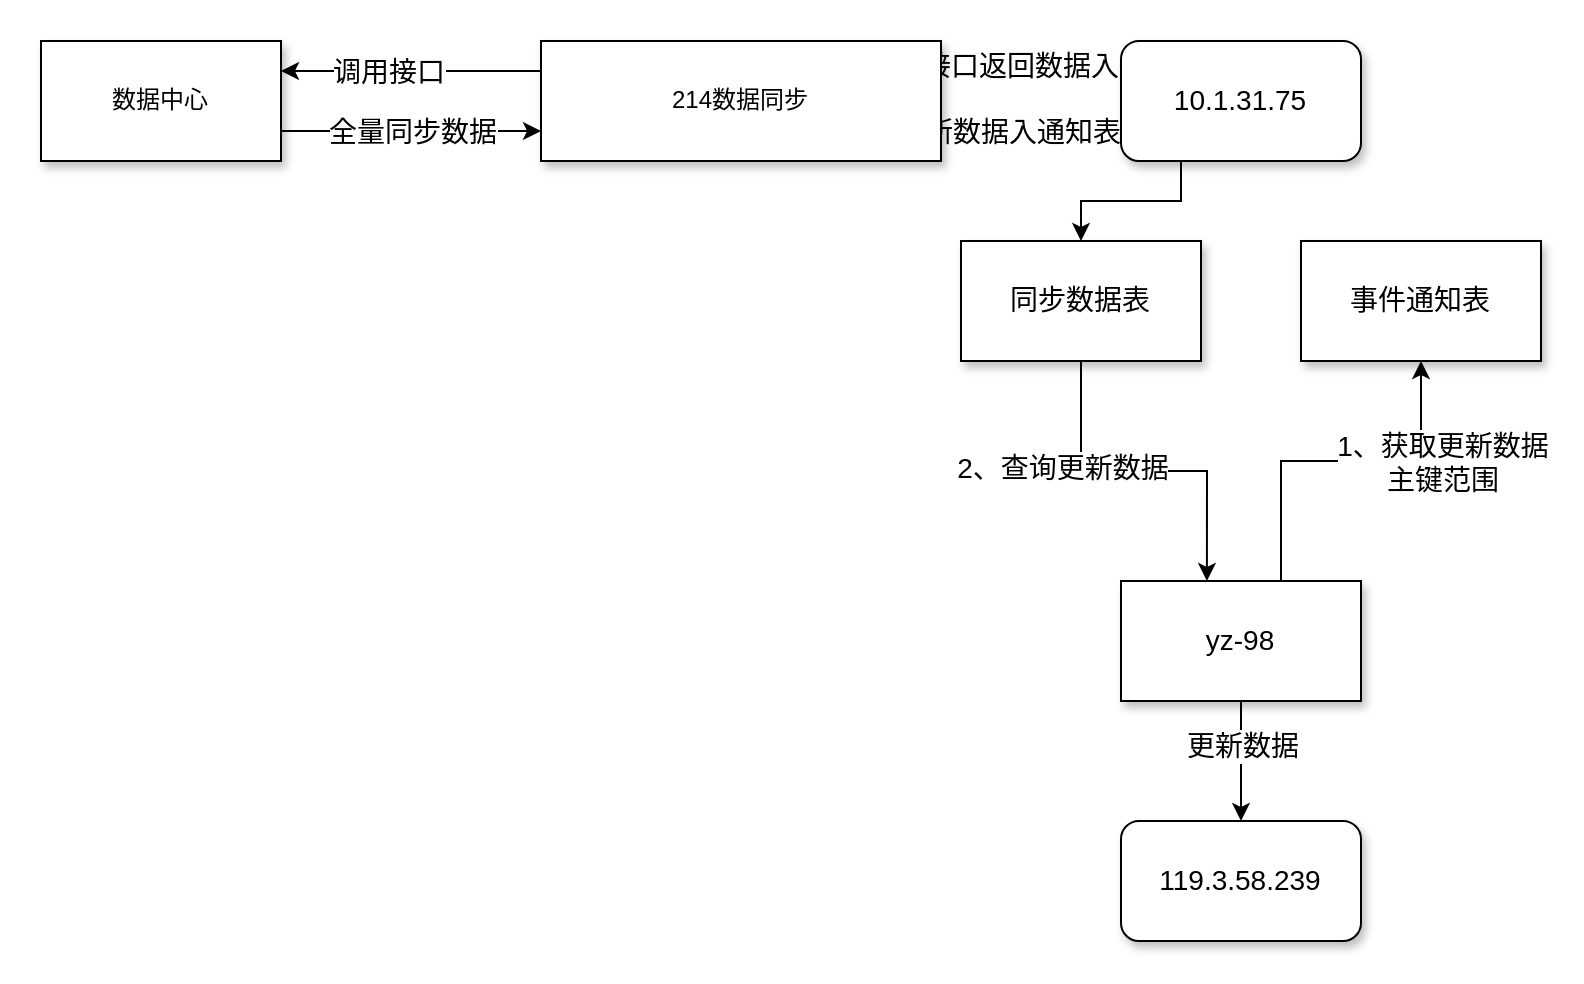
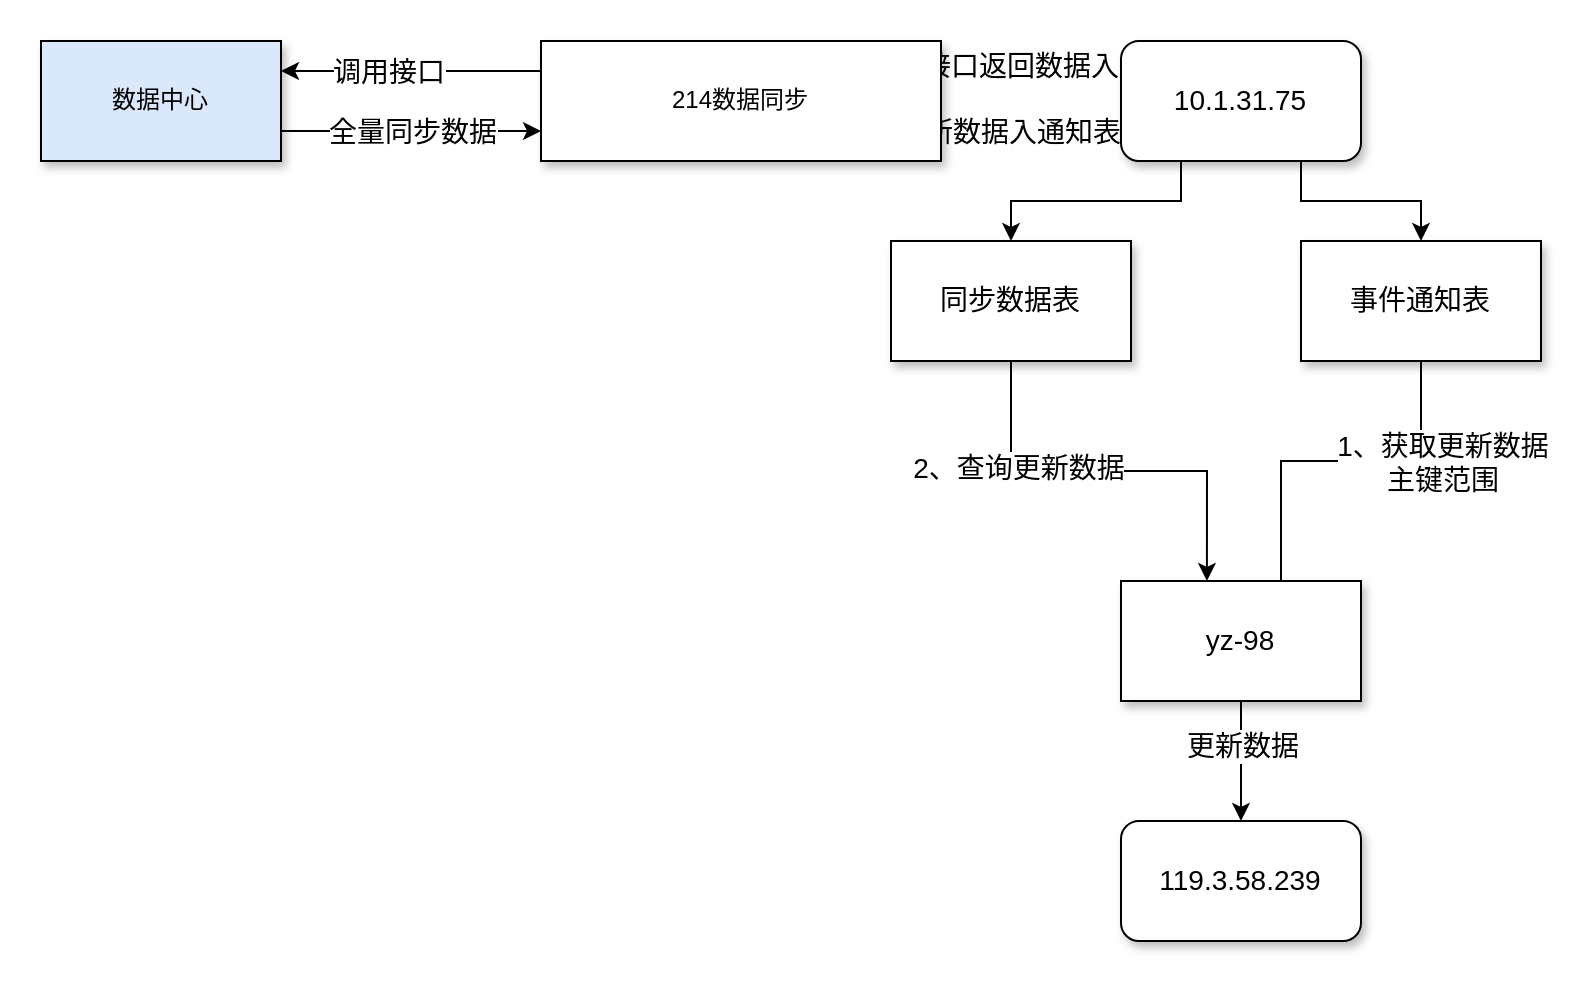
node "数据中心": fillcolor #ffffff -> #dae8fc
edge "10.1.31.75" -> "事件通知表": added
node "同步数据表": moved (1081, 301) -> (1011, 301)
edge "yz-98" -> "事件通知表": arrowhead classic -> none
